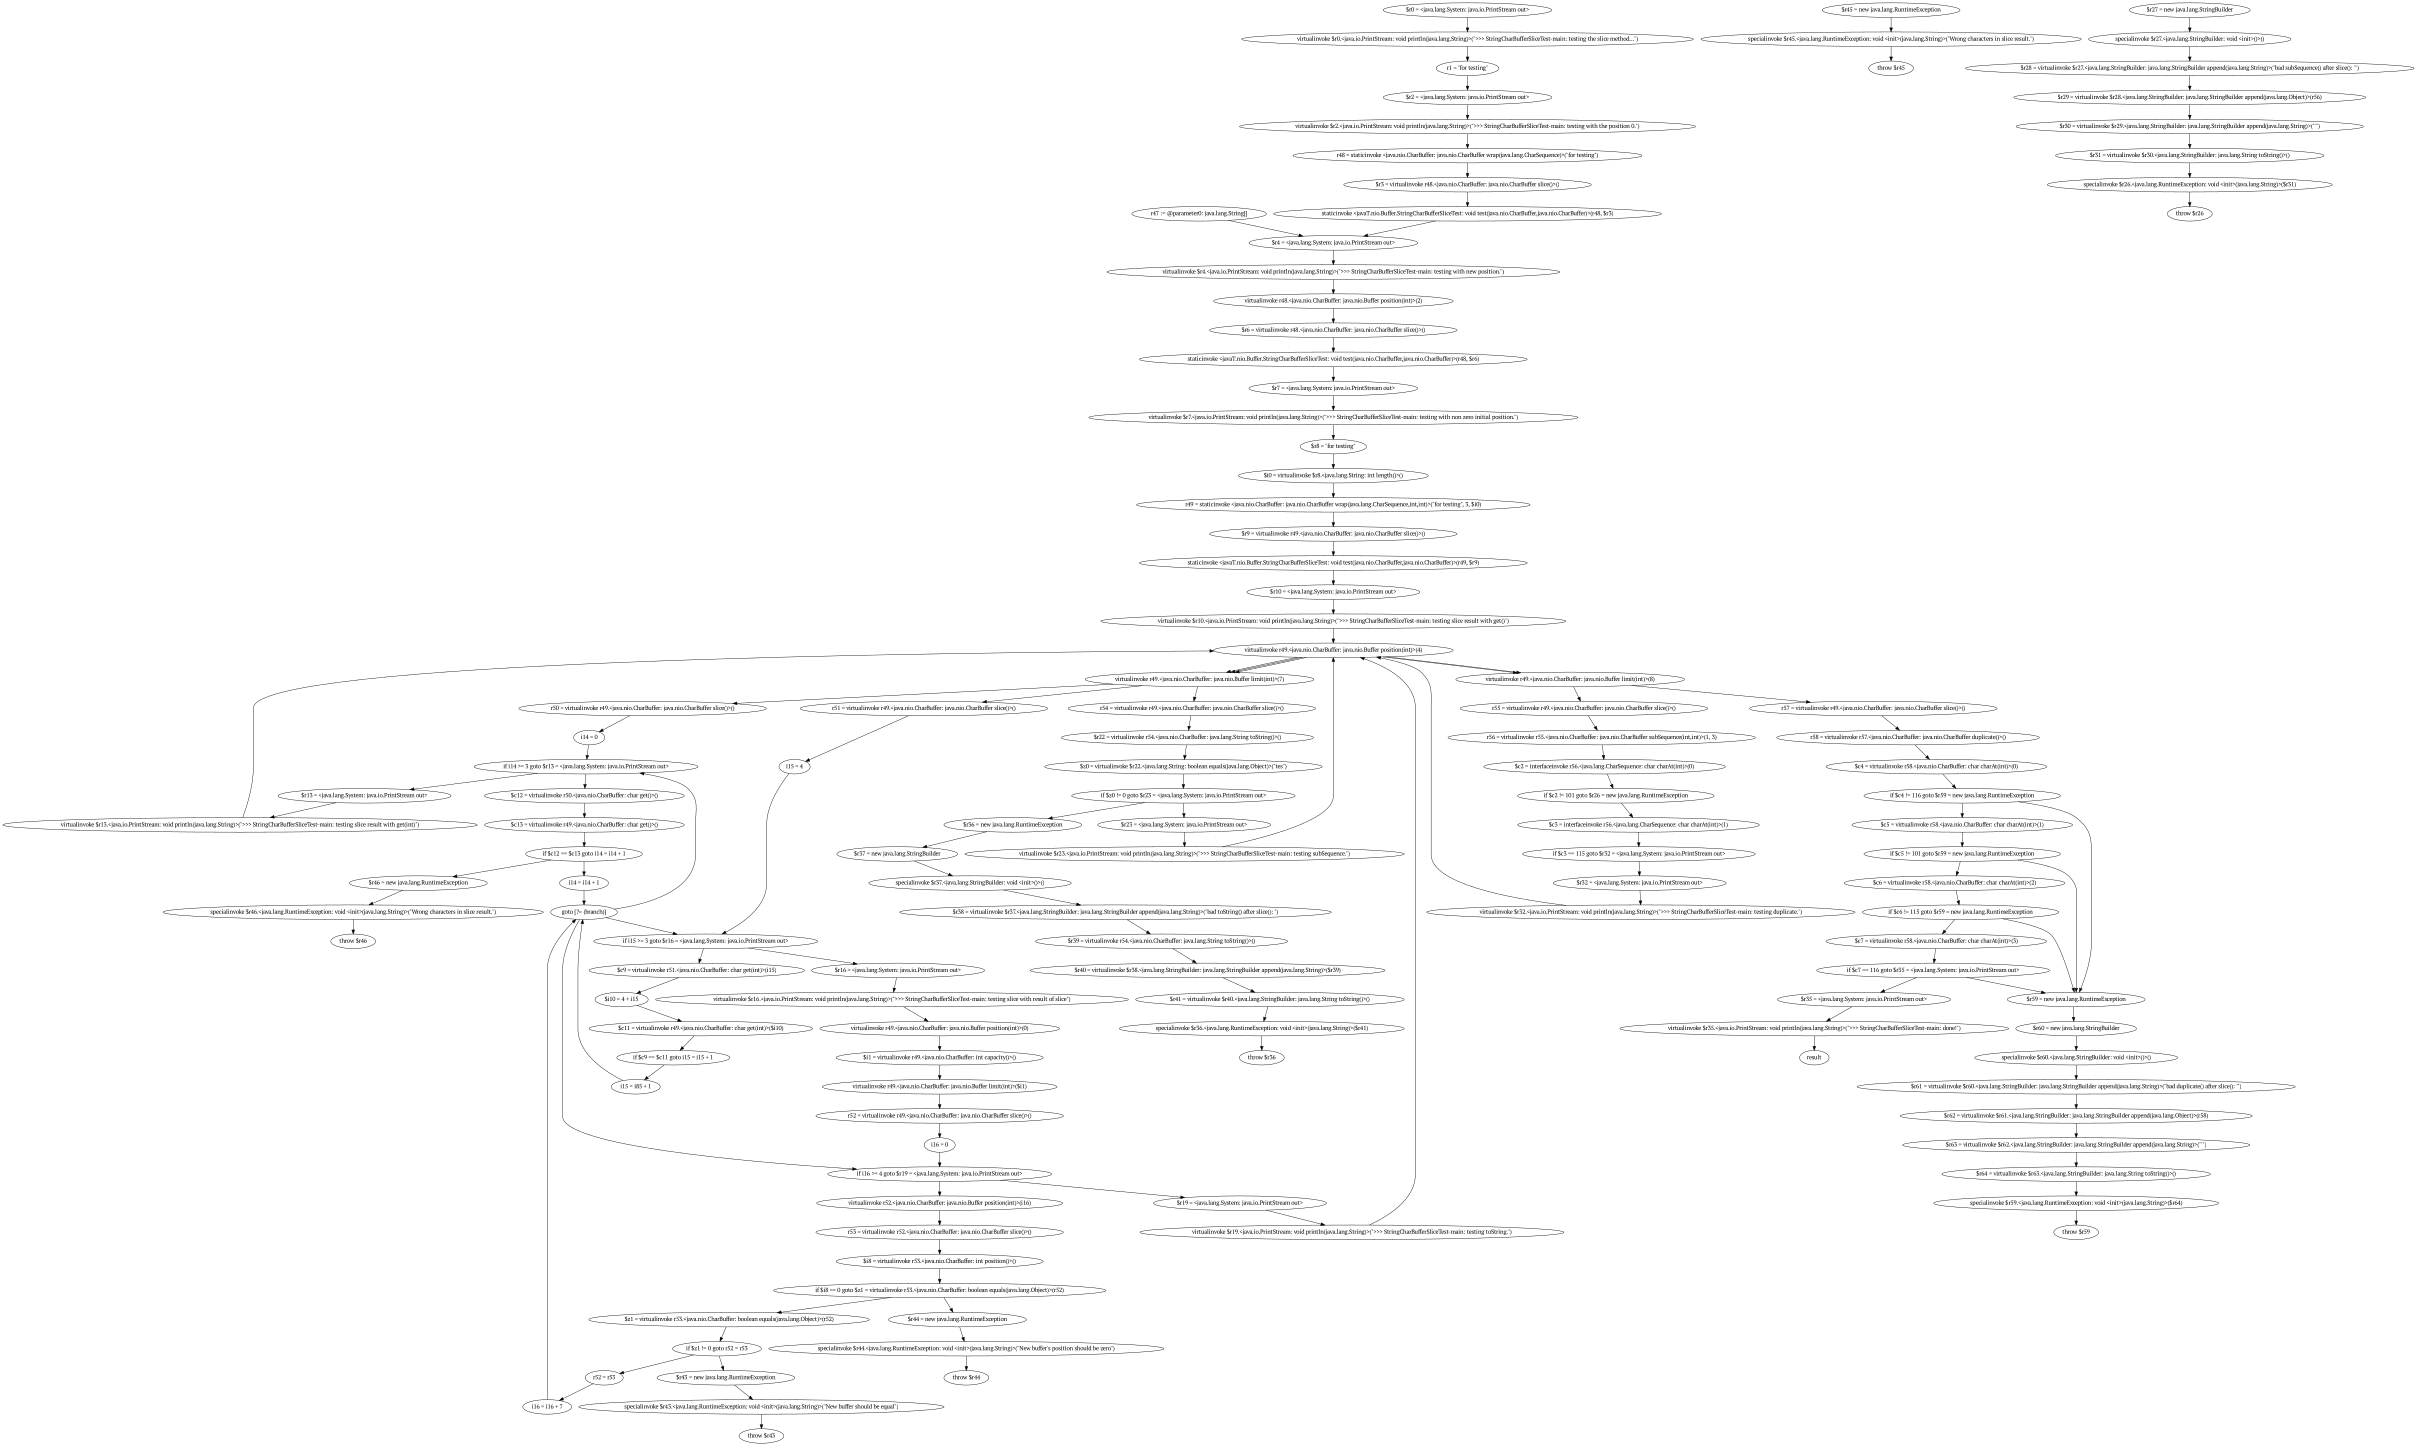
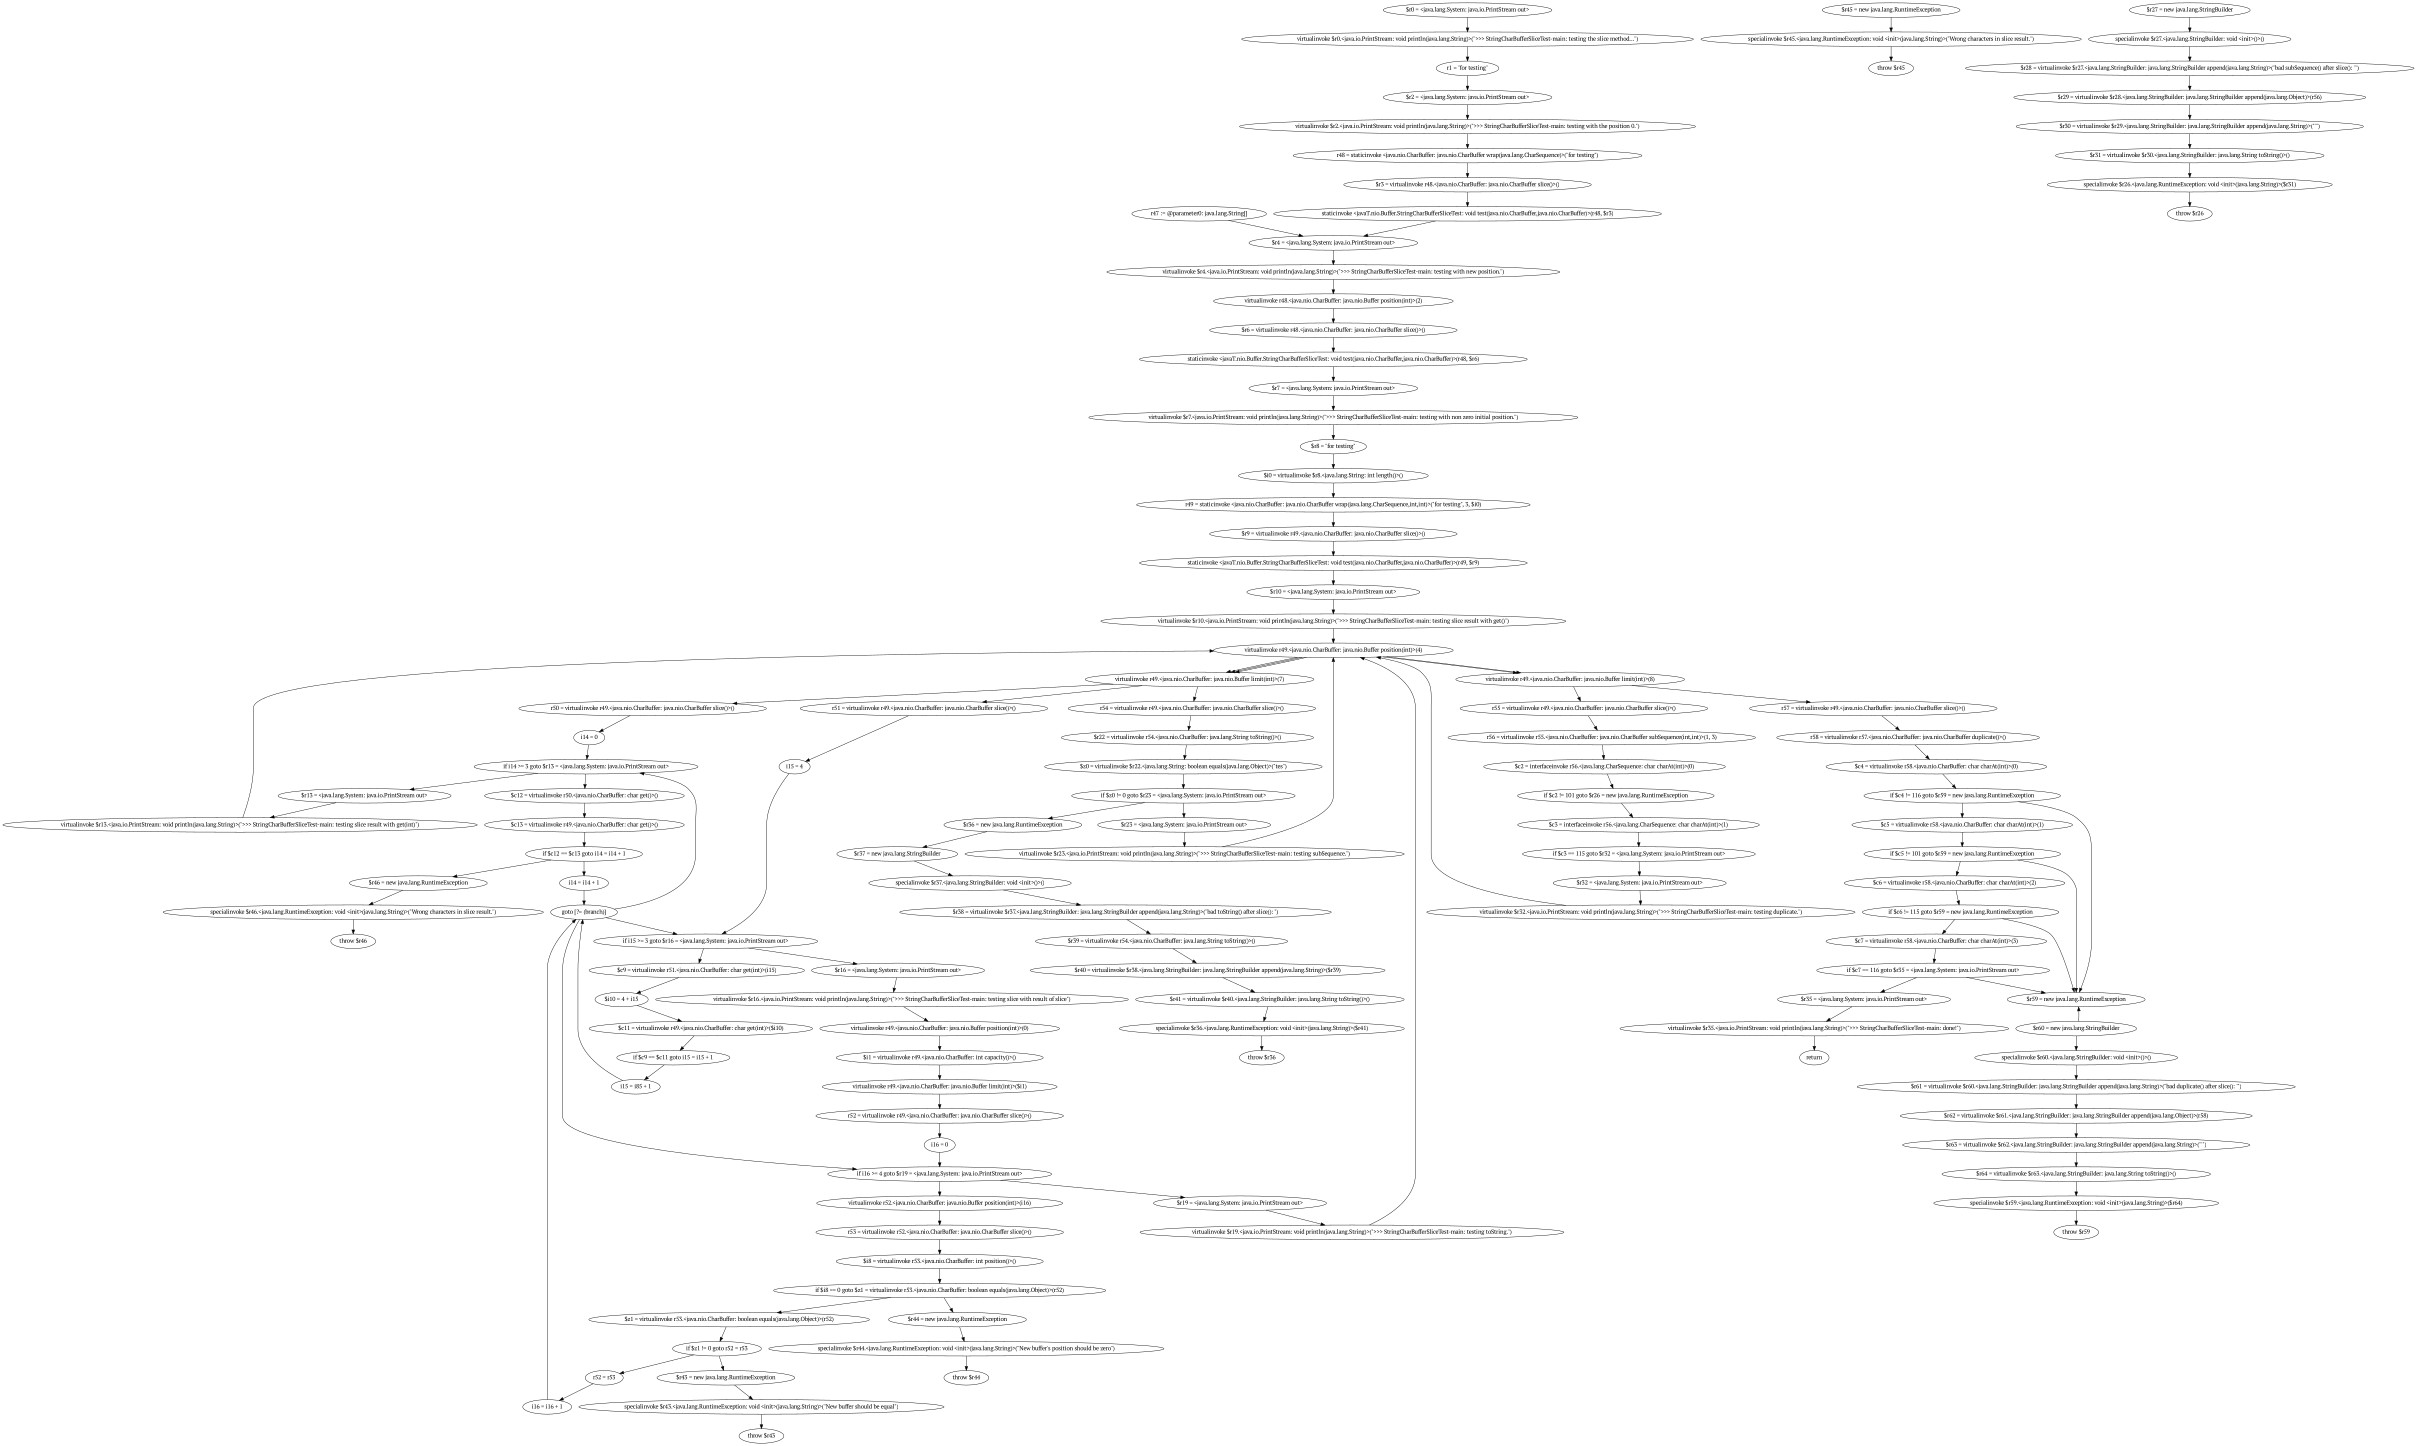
edge "$r59 = new java.lang.RuntimeException" -> "$r60 = new java.lang.StringBuilder": reversed
node "result": label "result" -> "return"
node "i16 = i16 + 7": label "i16 = i16 + 7" -> "i16 = i16 + 1"
